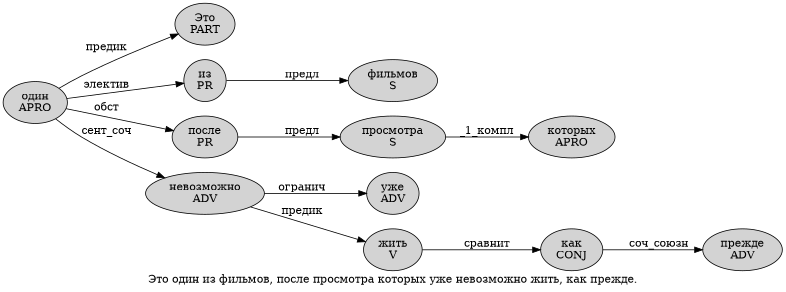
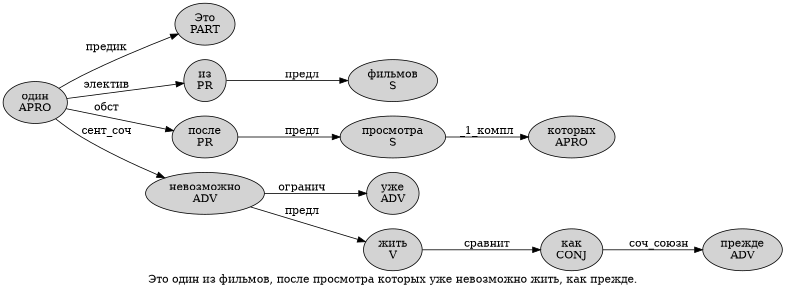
edge "невозможно ADV" -> "жить V": label "предик" -> "предл"
